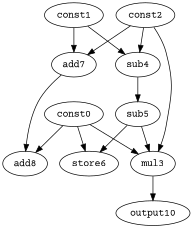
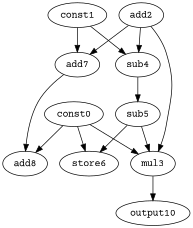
node "const2": label "const2" -> "add2"
